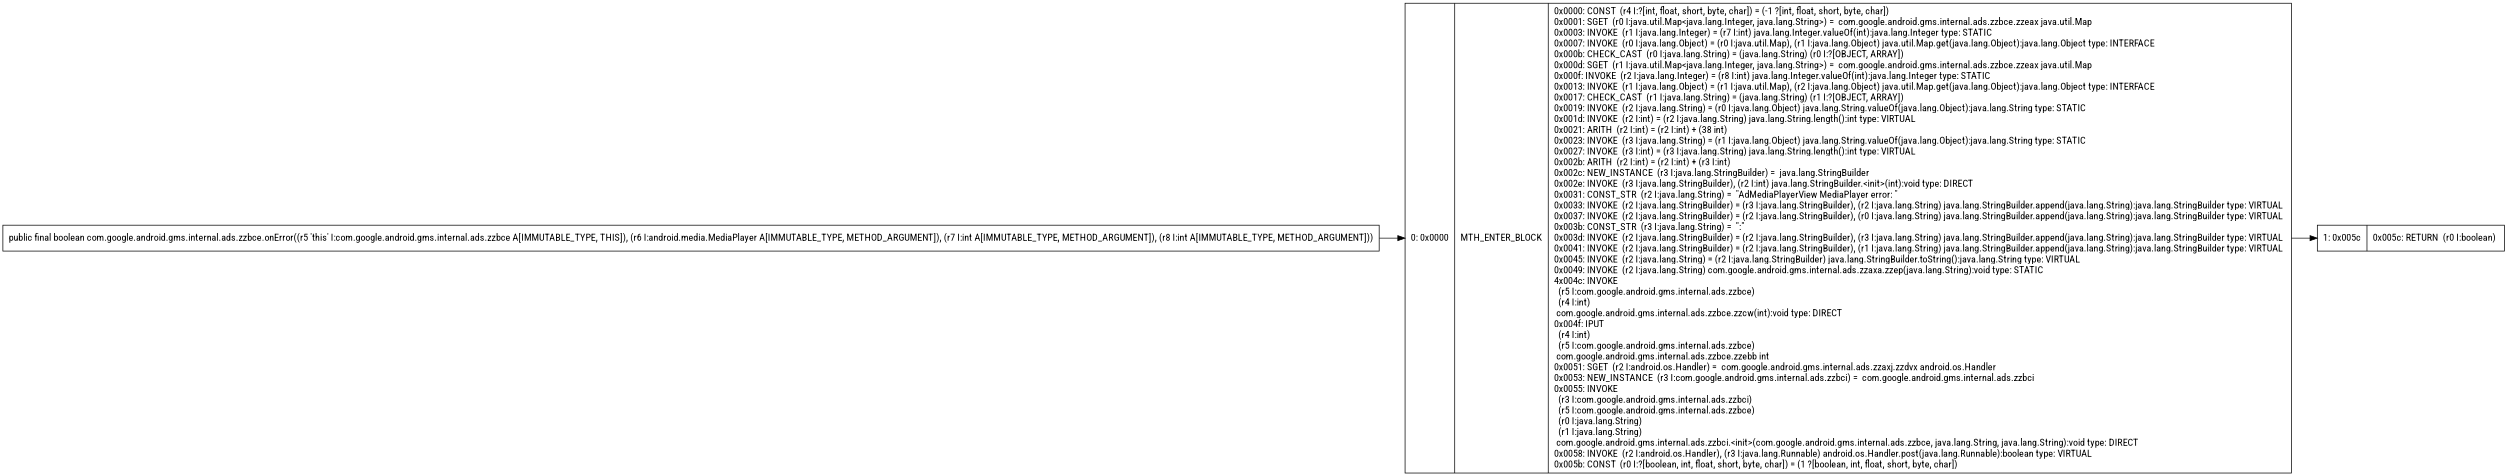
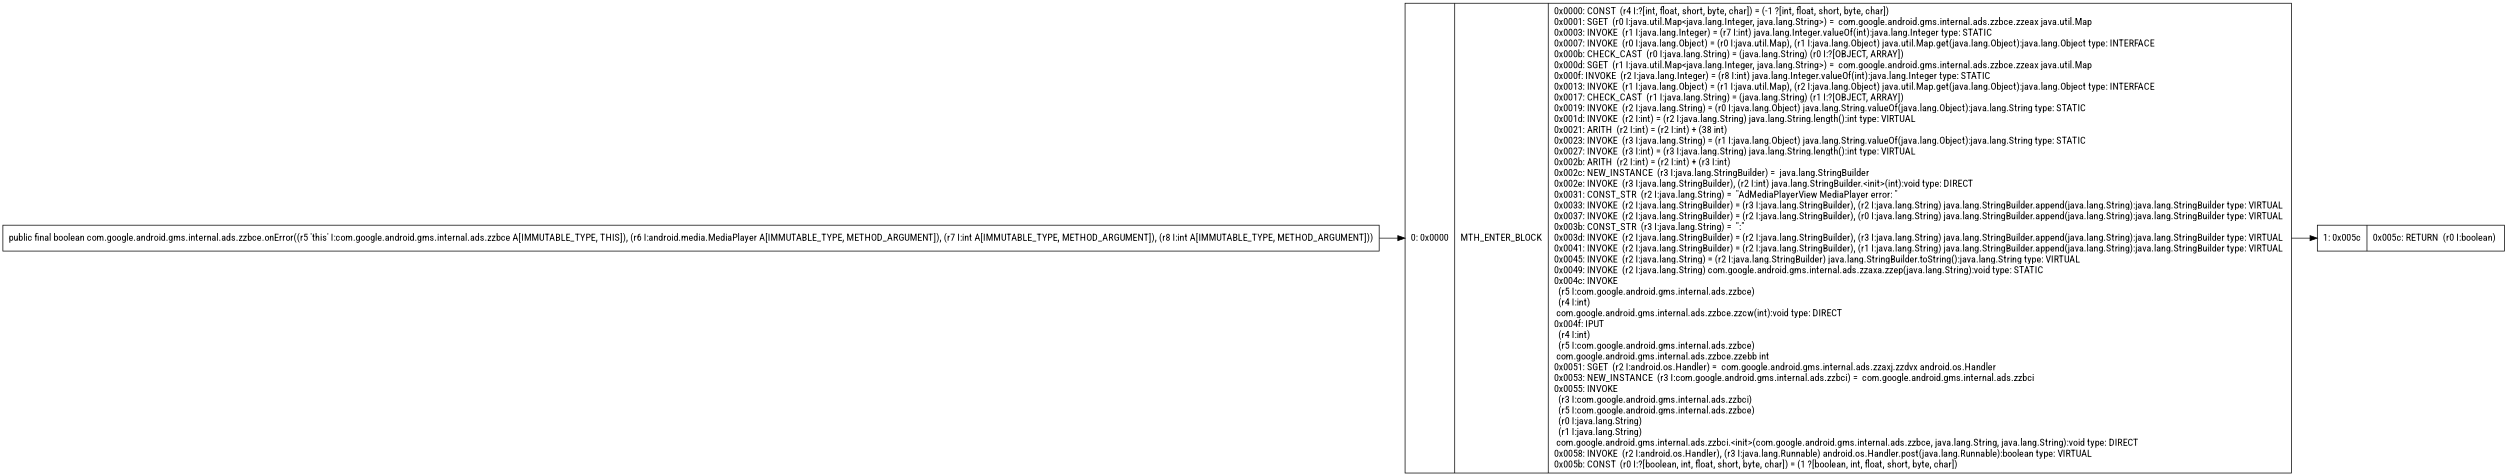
node "0: 0x0000": text "4x004c: INVOKE" -> "0x004c: INVOKE"
